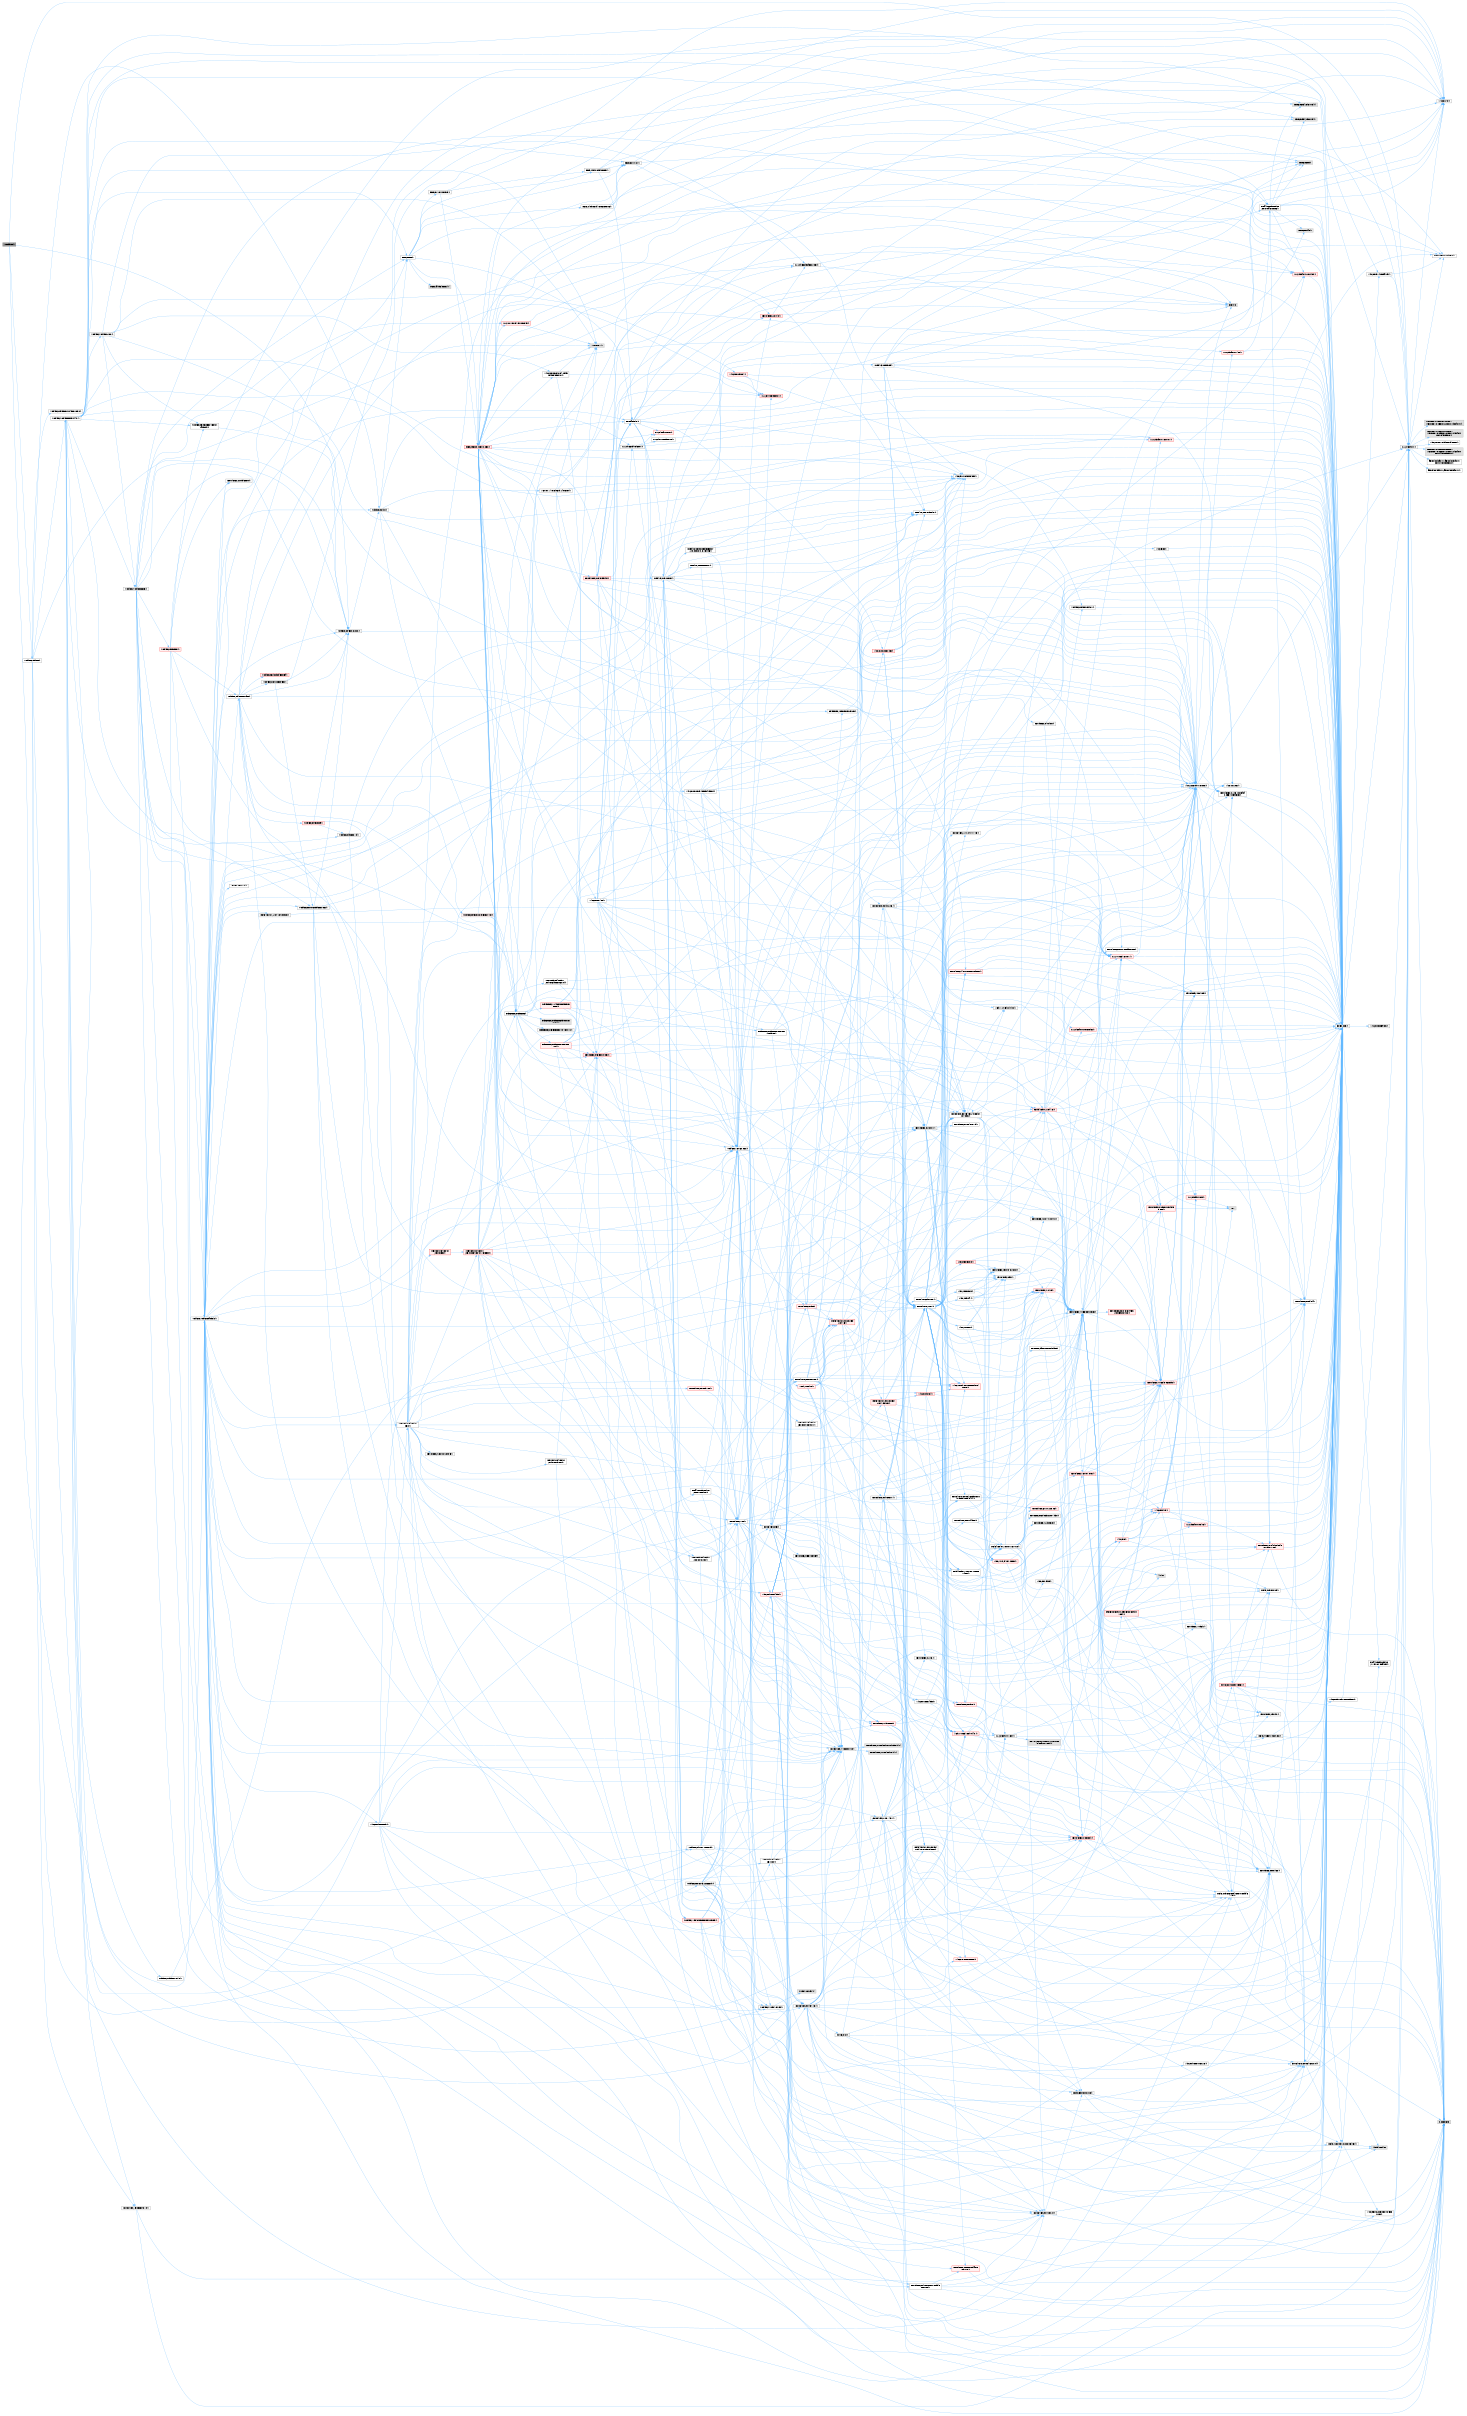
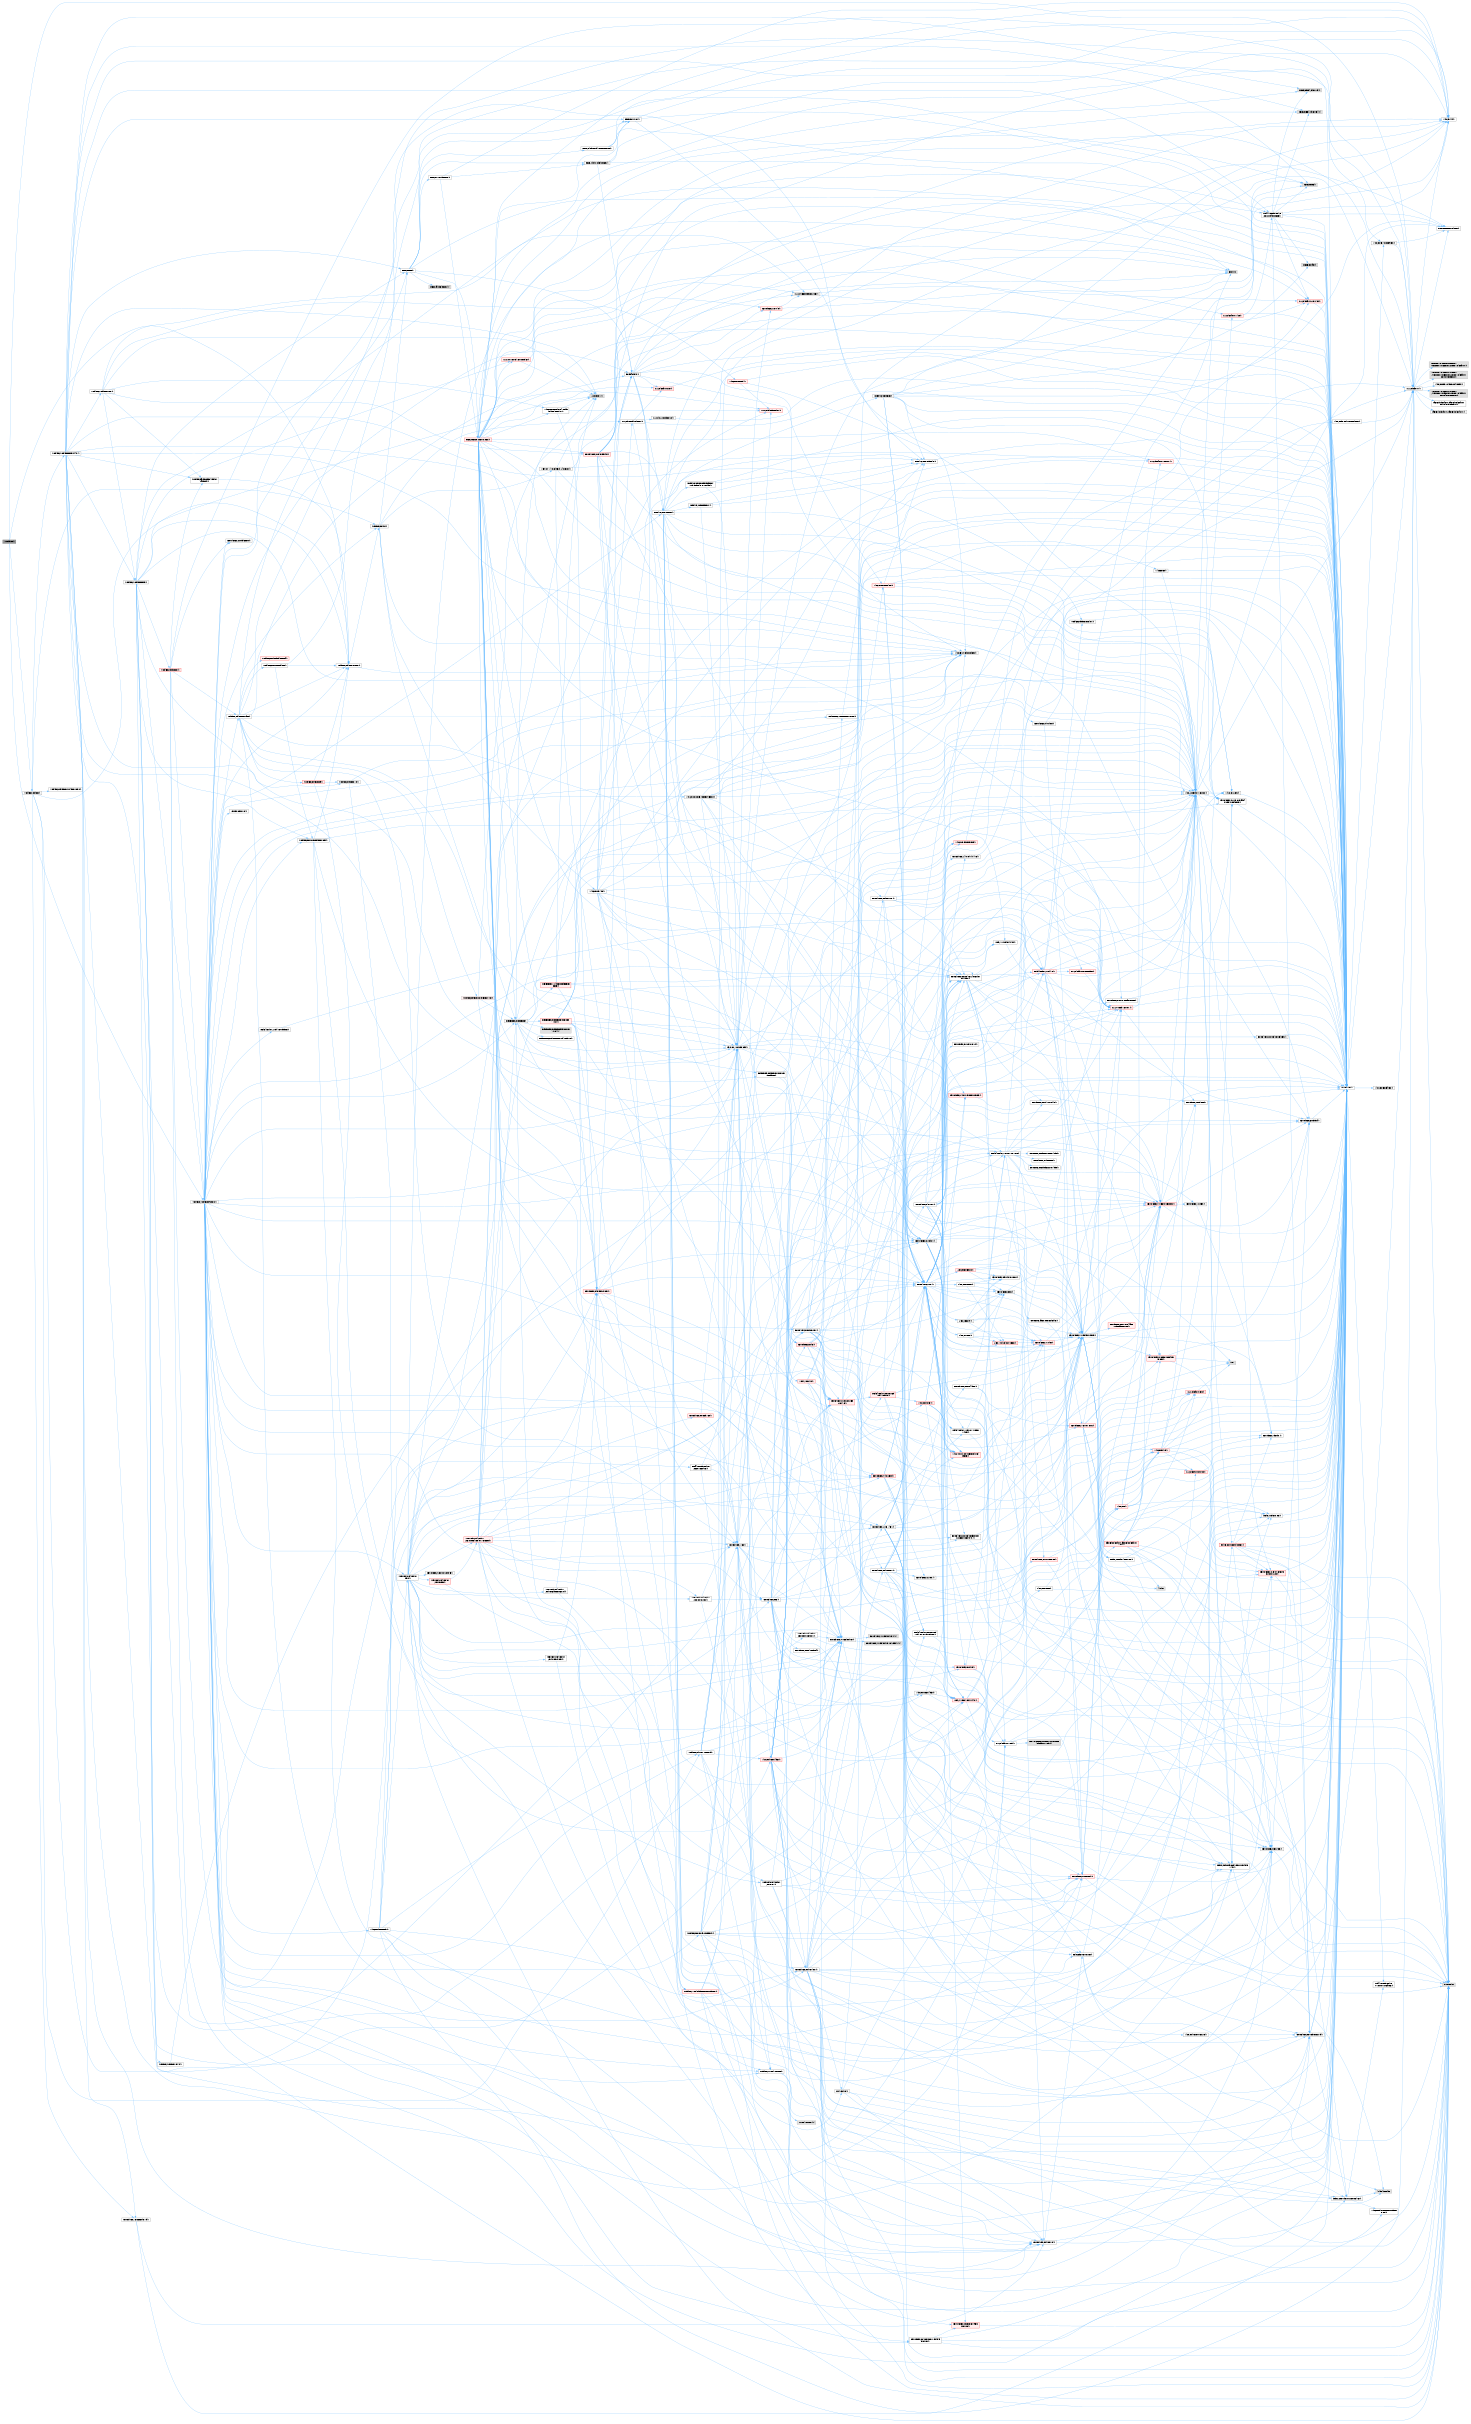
node "Containers/ContainerHelpers.h": added
node "UObject/NameTypes.h": label "UObject/NameTypes.h" -> "TextKey/NameTypes.h"
node "Concepts/StaticStructProvider.h": added
edge "Internationalization /TextLocalizationManager.h" -> "Containers/UnrealString.h": now "Internationalization /TextLocalizationManager.h" -> "String/Find.h"
